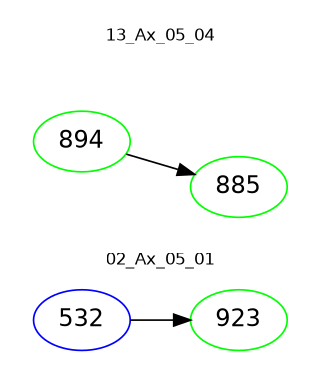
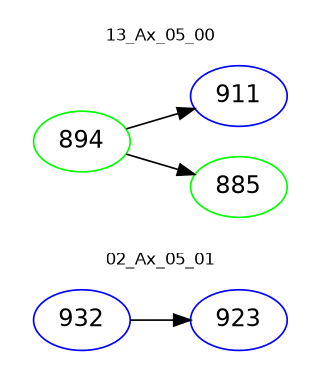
cluster "13_Ax_05_04": label "13_Ax_05_04" -> "13_Ax_05_00"
node "911": added
node "532": label "532" -> "932"
node "923": color green -> blue
